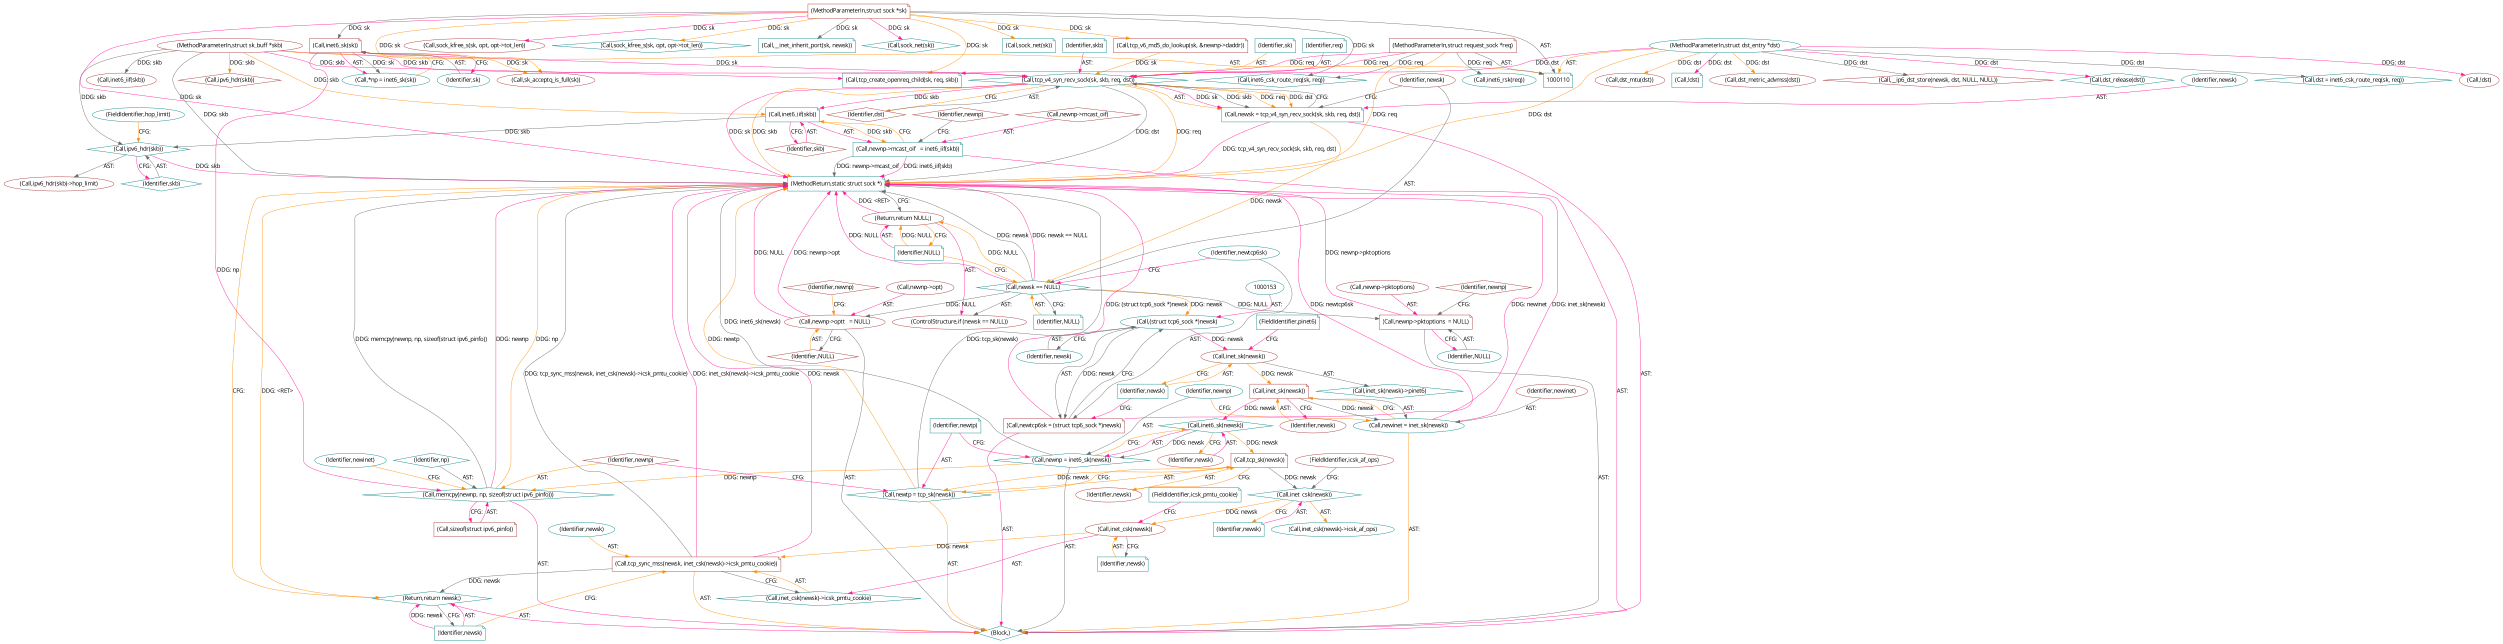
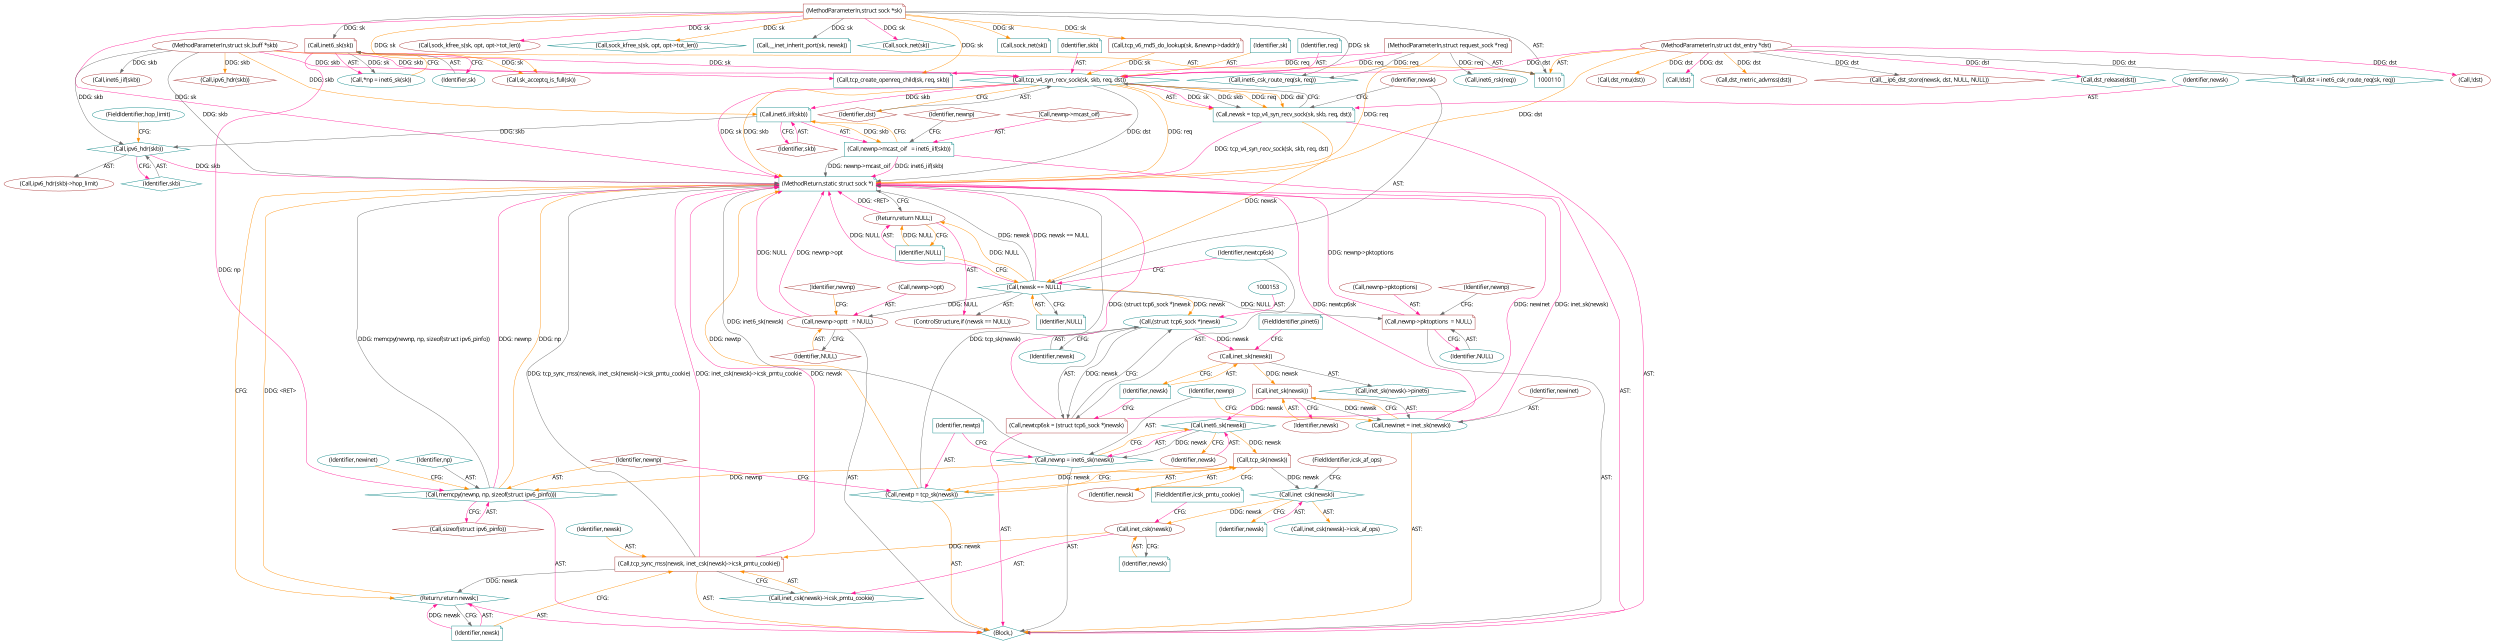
node "(MethodParameterIn,struct dst_entry *dst)": color teal -> brown
node "(Call,sizeof(struct ipv6_pinfo))": shape note -> diamond
